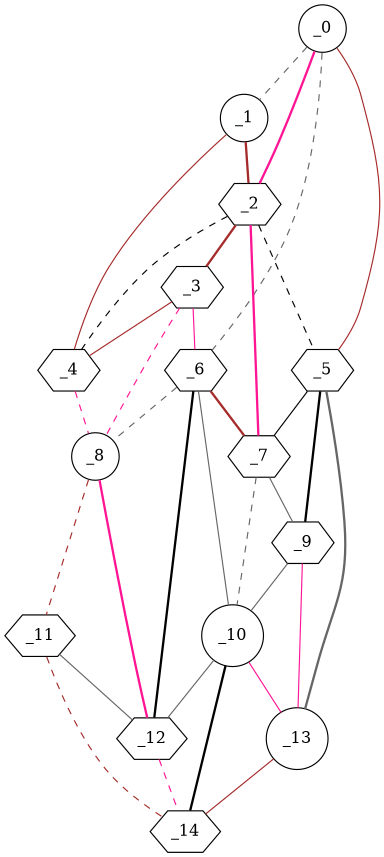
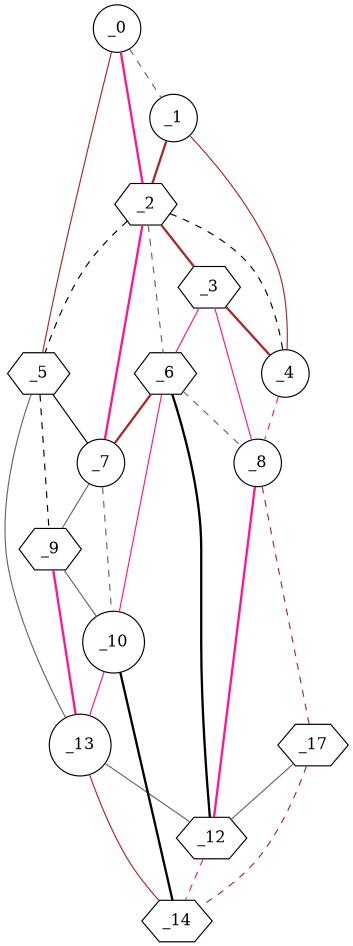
edge "_0" -- "_6": now "_2" -- "_6"
edge "_3" -- "_4": style solid -> bold
node "_4": shape hexagon -> circle
edge "_3" -- "_8": style dashed -> solid
node "_7": shape hexagon -> circle
edge "_5" -- "_9": style bold -> dashed
edge "_6" -- "_10": color gray40 -> deeppink
edge "_5" -- "_13": style bold -> solid
node "_11": label "_11" -> "_17"
edge "_9" -- "_13": style solid -> bold
edge "_10" -- "_12": now "_13" -- "_12"
